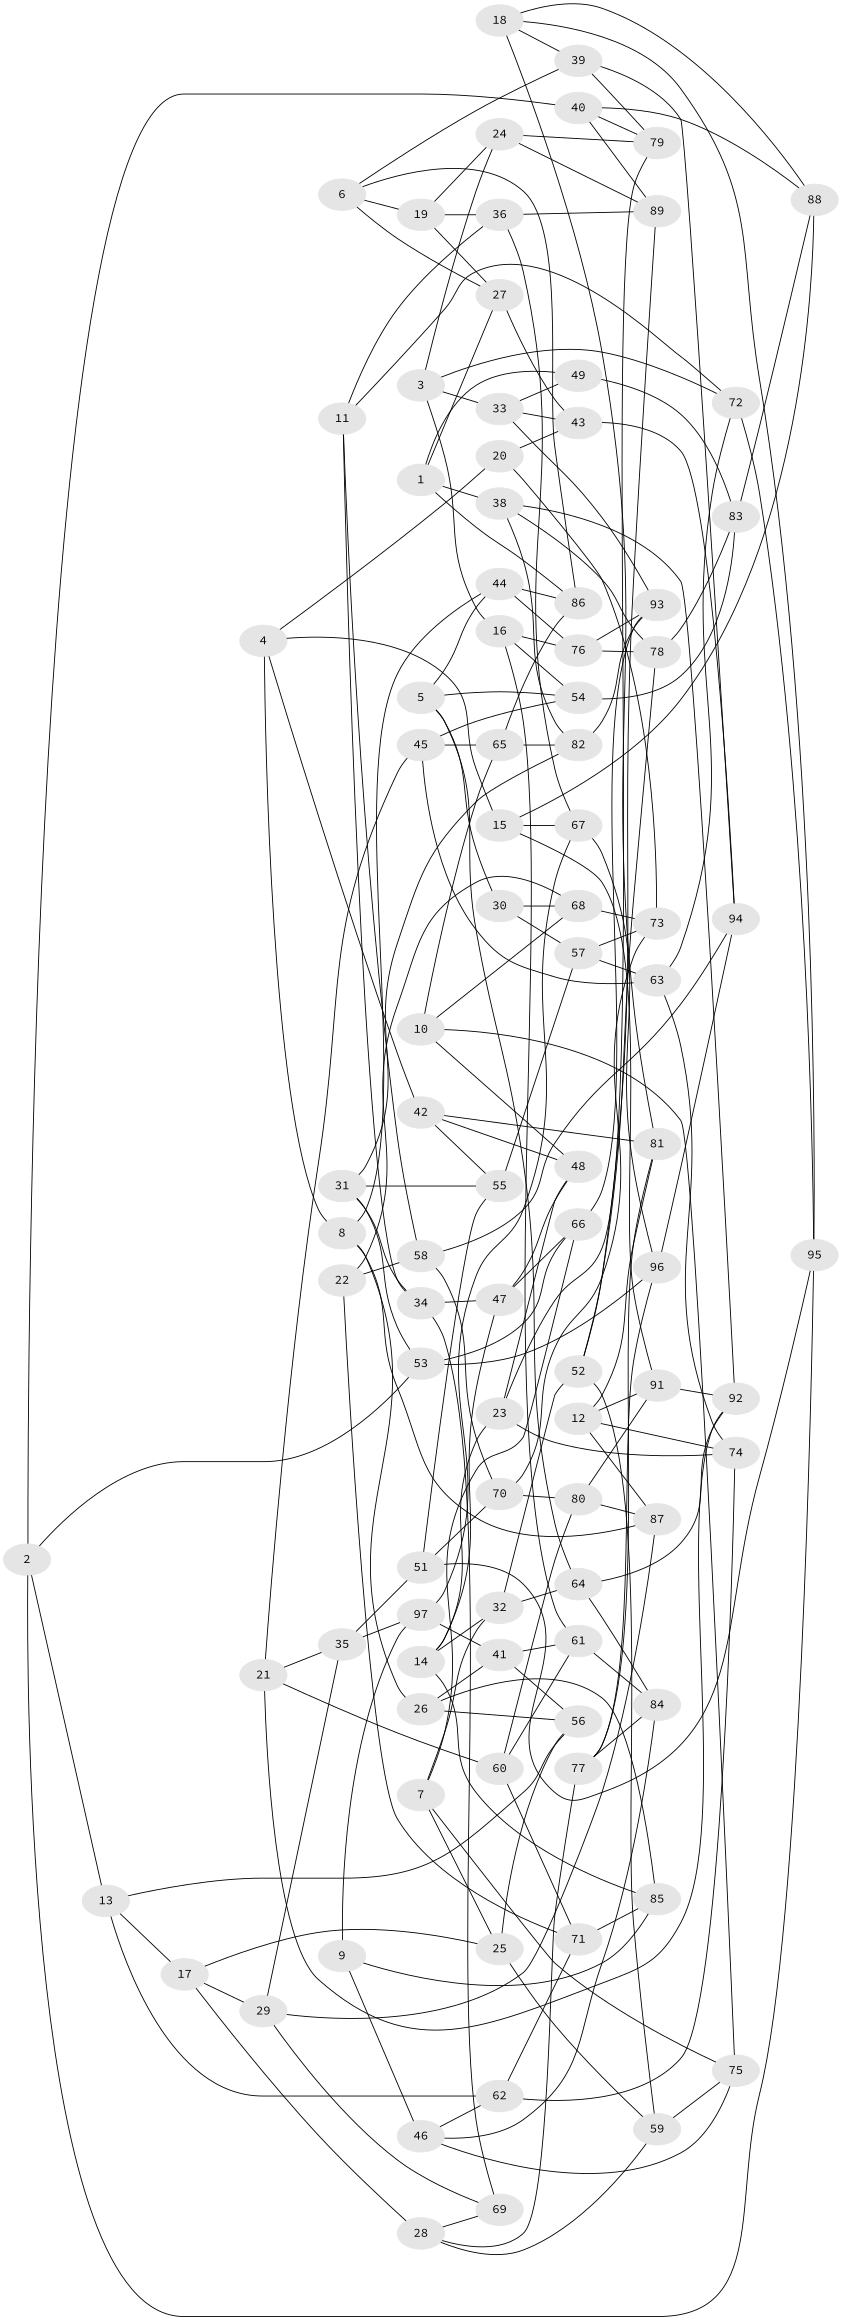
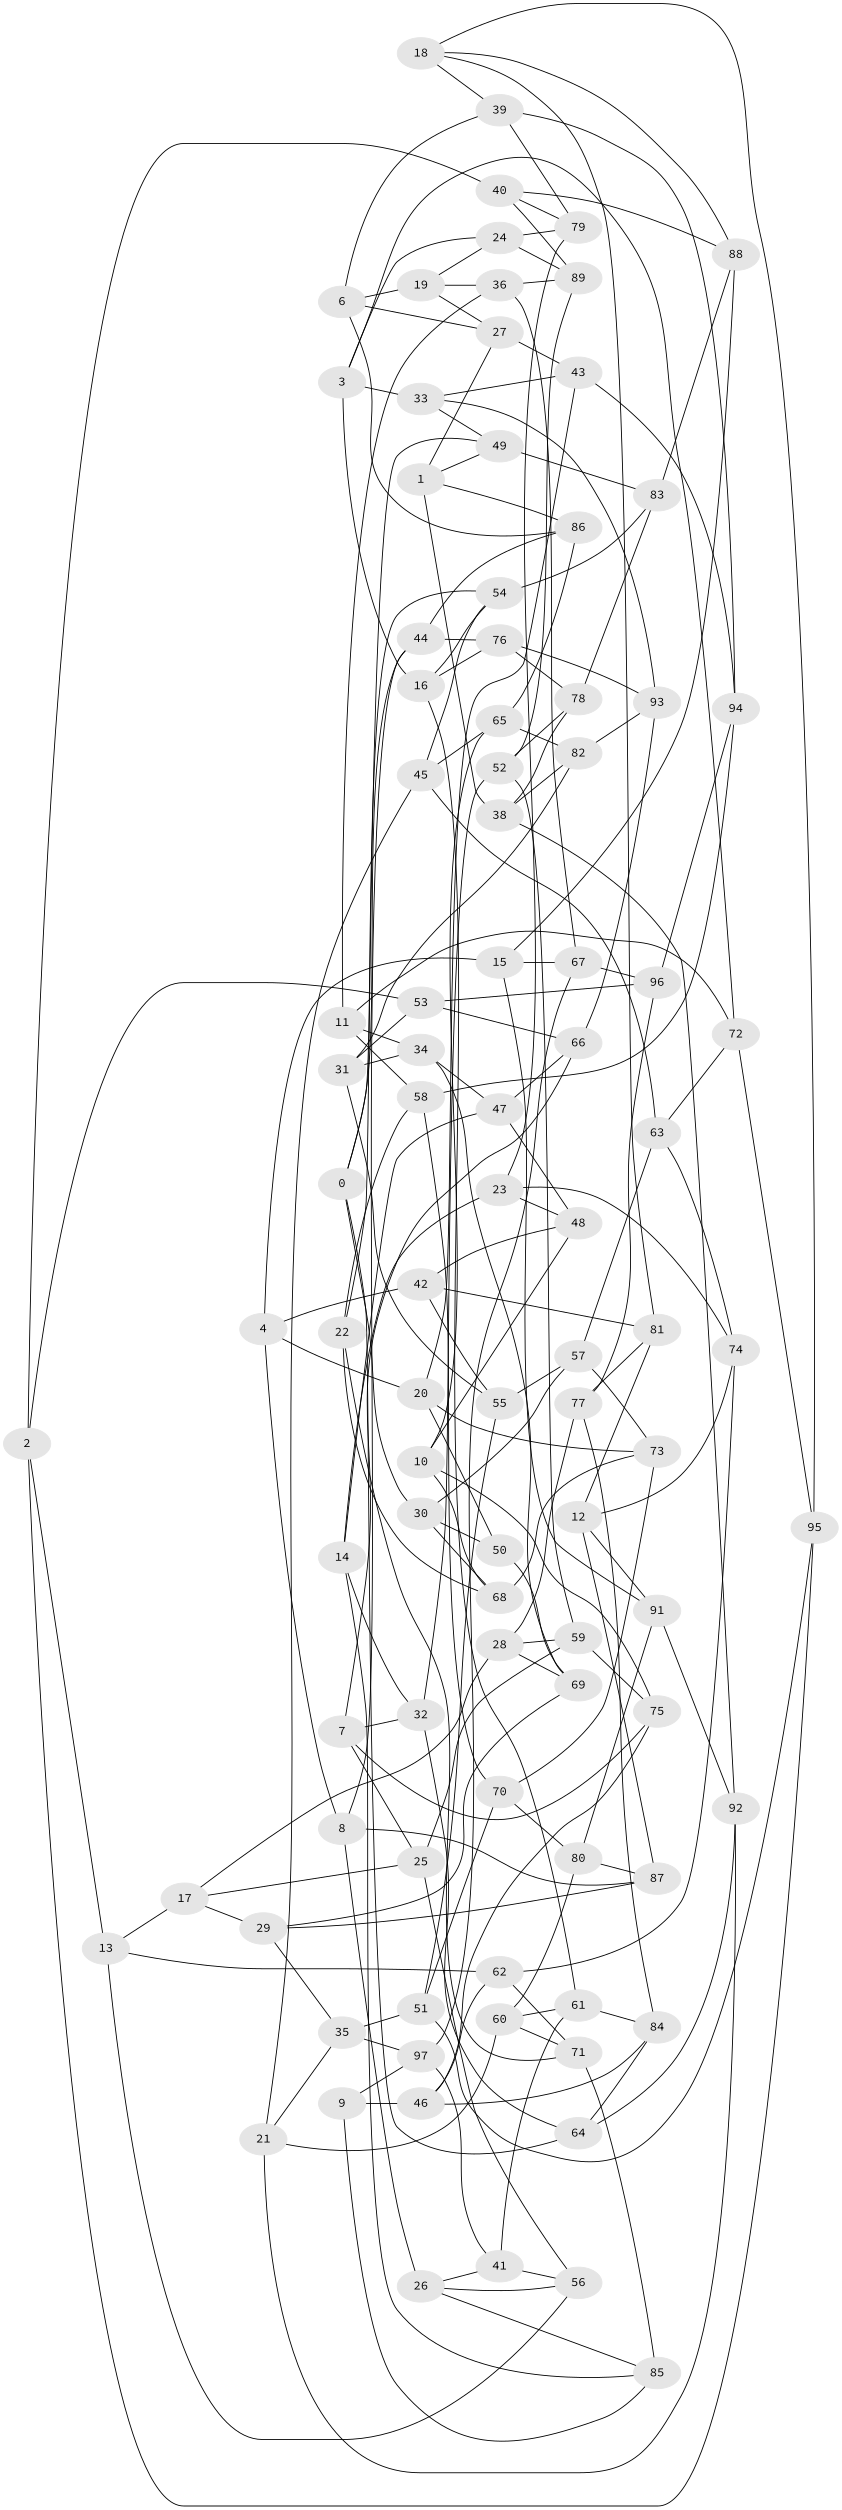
edge "49" -- "22": added
node "5": label "5" -> "0"
node "50": added
